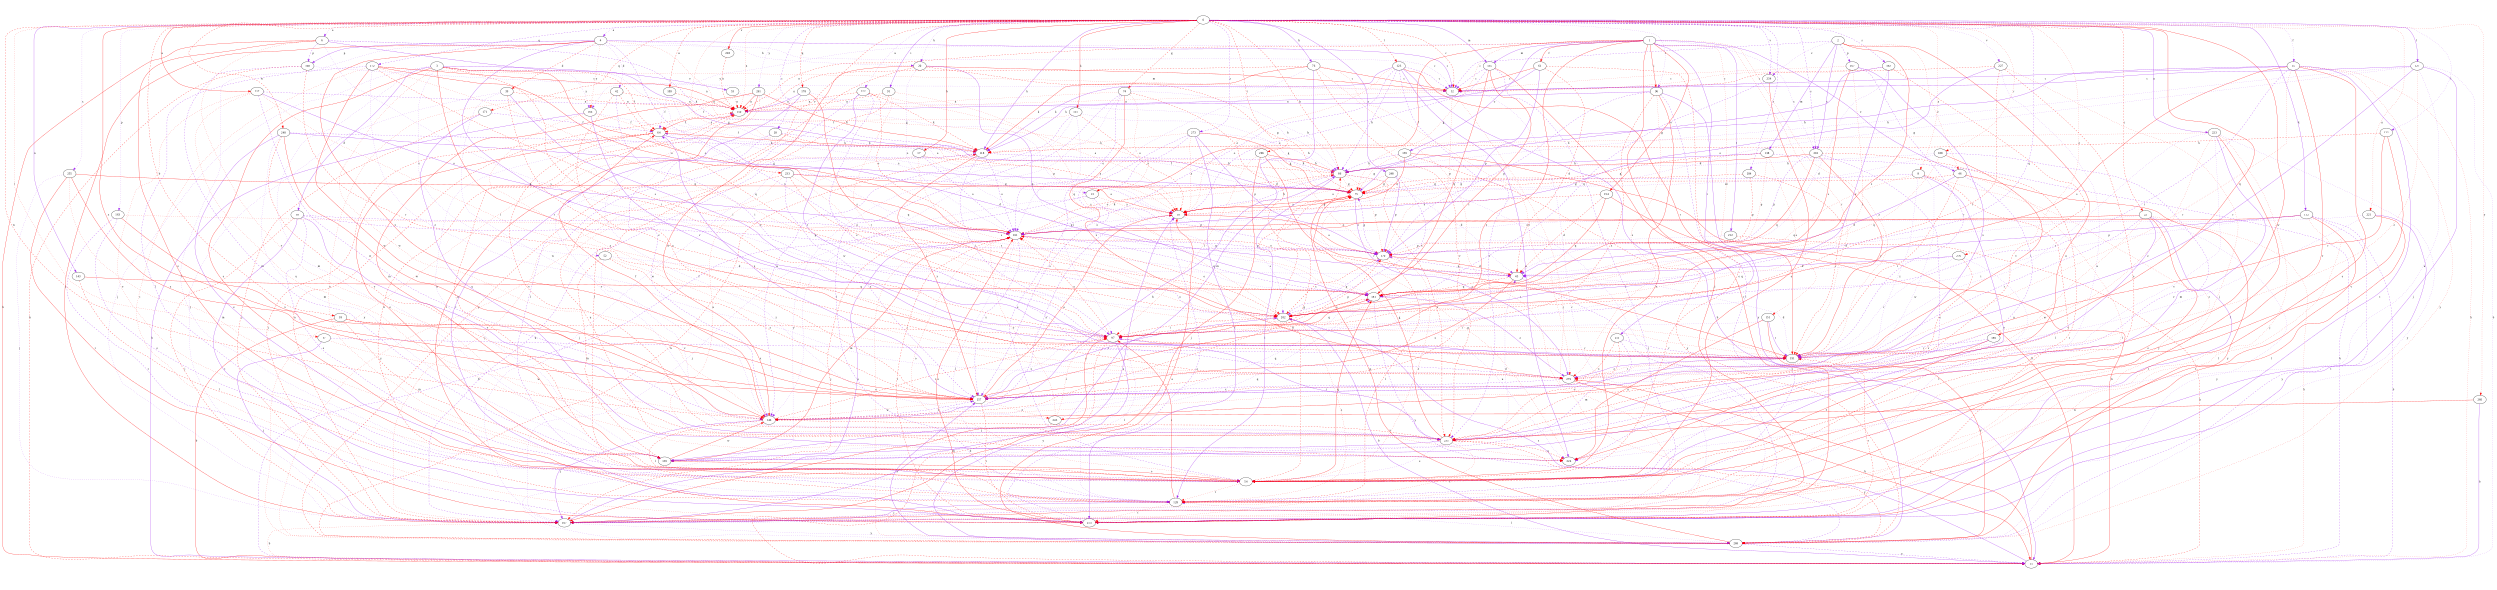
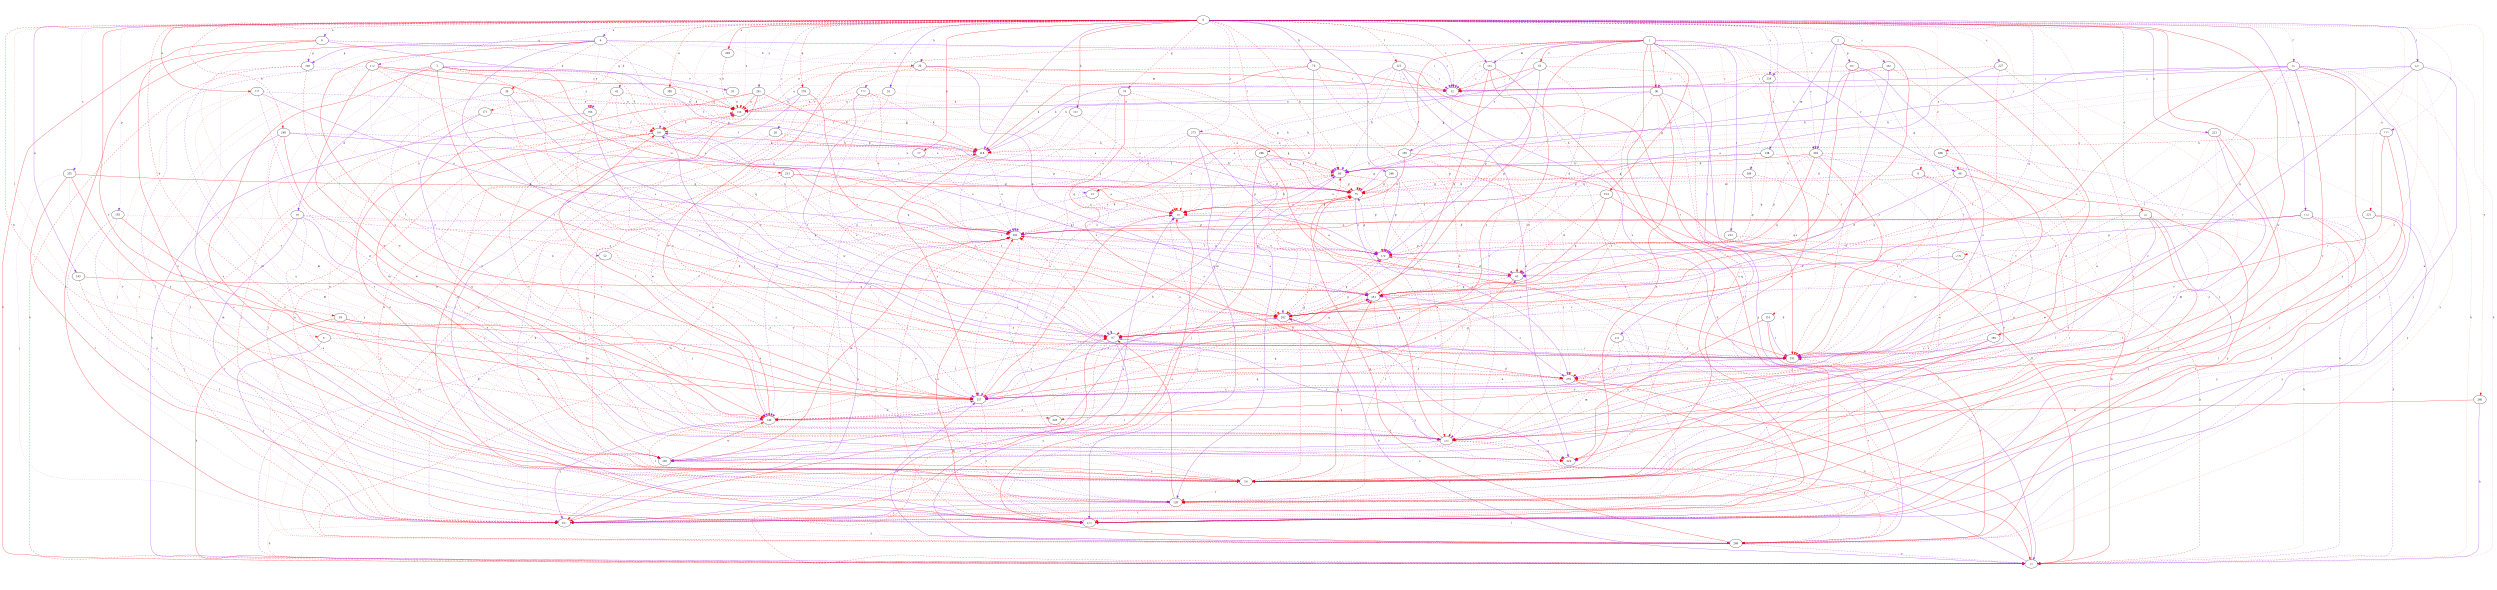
edge "39" -> "235": added, label "v"
